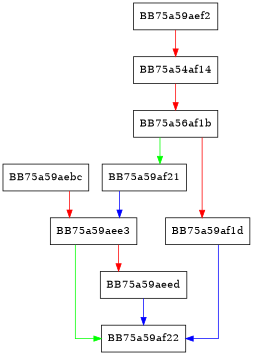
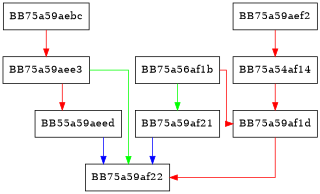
edge "BB75a54af14" -> "BB75a56af1b": now "BB75a54af14" -> "BB75a59af1d"
edge "BB75a59af21" -> "BB75a59aee3": now "BB75a59af21" -> "BB75a59af22"
node "BB75a59aeed": label "BB75a59aeed" -> "BB55a59aeed"
edge "BB75a59af1d" -> "BB75a59af22": color blue -> red
